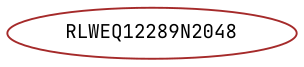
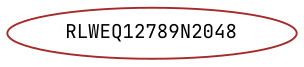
node "RLWEQ12289N2048": label "RLWEQ12289N2048" -> "RLWEQ12789N2048"
